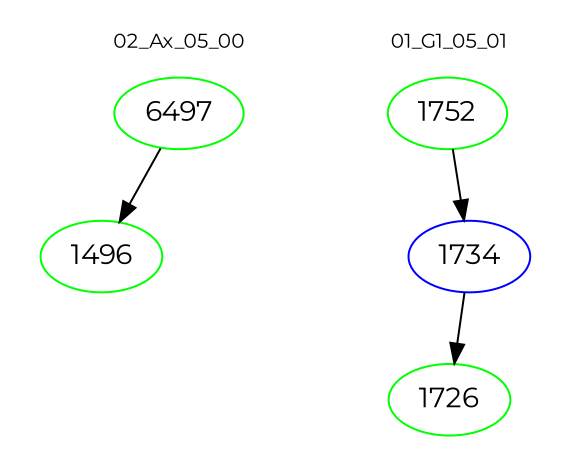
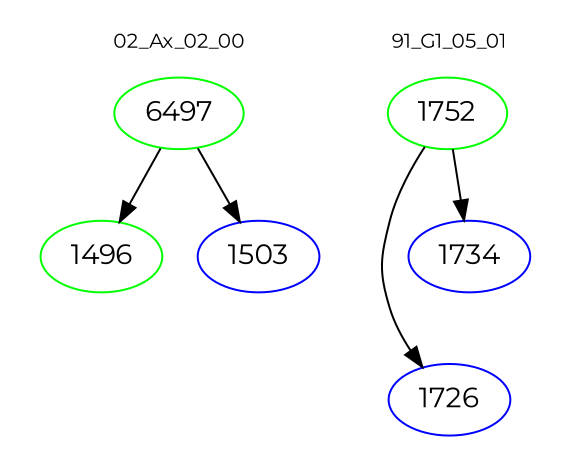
cluster "02_Ax_05_00": label "02_Ax_05_00" -> "02_Ax_02_00"
cluster "01_G1_05_01": label "01_G1_05_01" -> "91_G1_05_01"
node "1503": added
edge "1734" -> "1726": now "1752" -> "1726"
node "1726": color green -> blue
